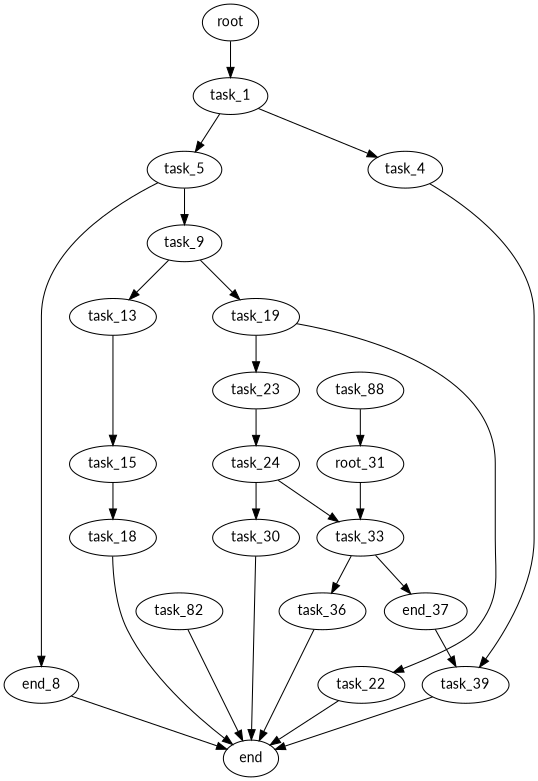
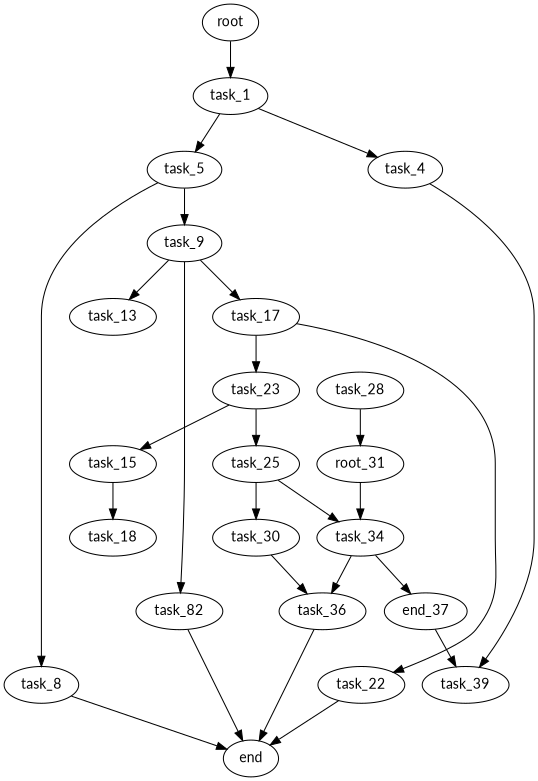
node "task_19": label "task_19" -> "task_17"
edge "task_13" -> "task_15": now "task_23" -> "task_15"
node "task_88": label "task_88" -> "task_28"
edge "task_9" -> "task_82": added
node "task_24": label "task_24" -> "task_25"
node "task_33": label "task_33" -> "task_34"
edge "task_30" -> "end": now "task_30" -> "task_36"
edge "task_18" -> "end": removed
node "end_8": label "end_8" -> "task_8"
edge "task_39" -> "end": removed
